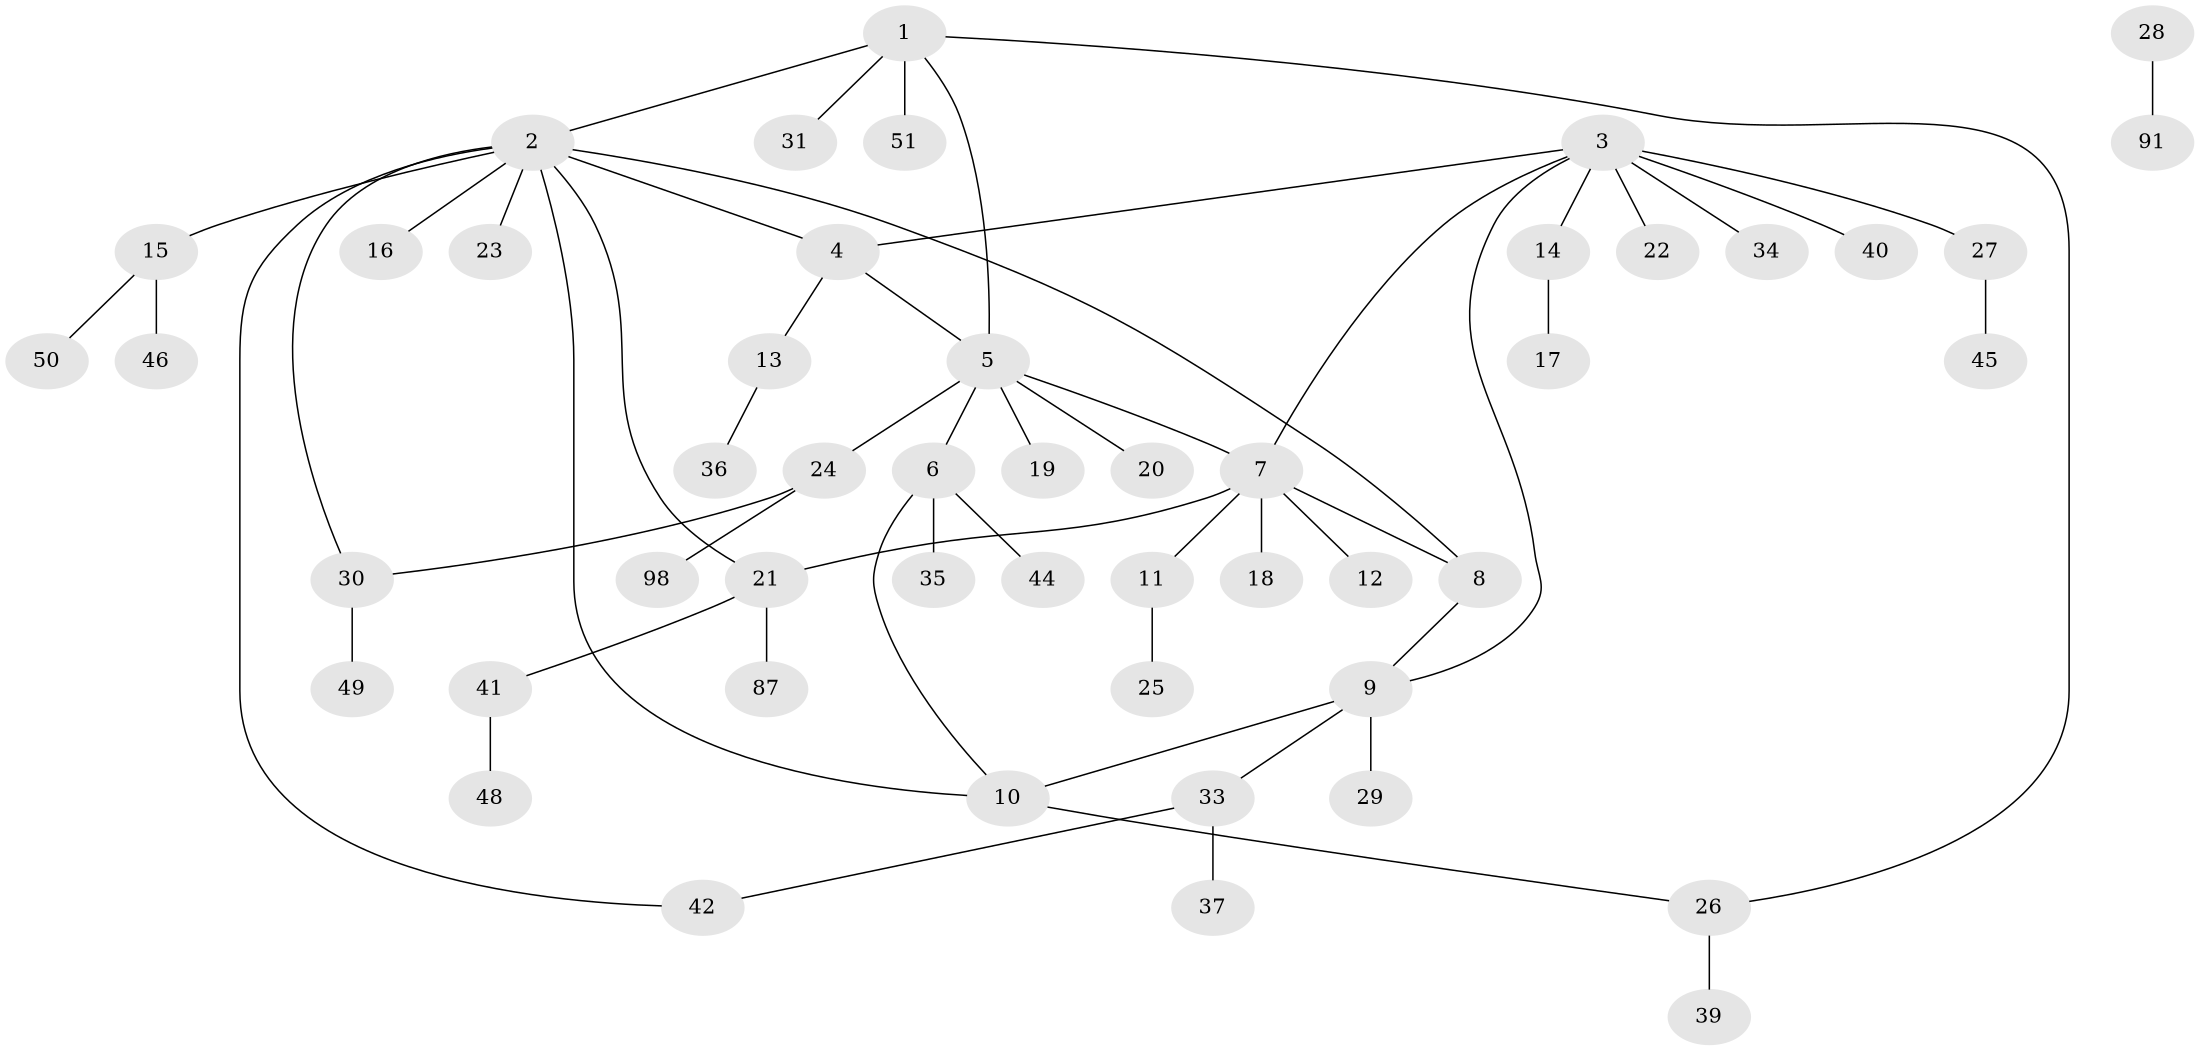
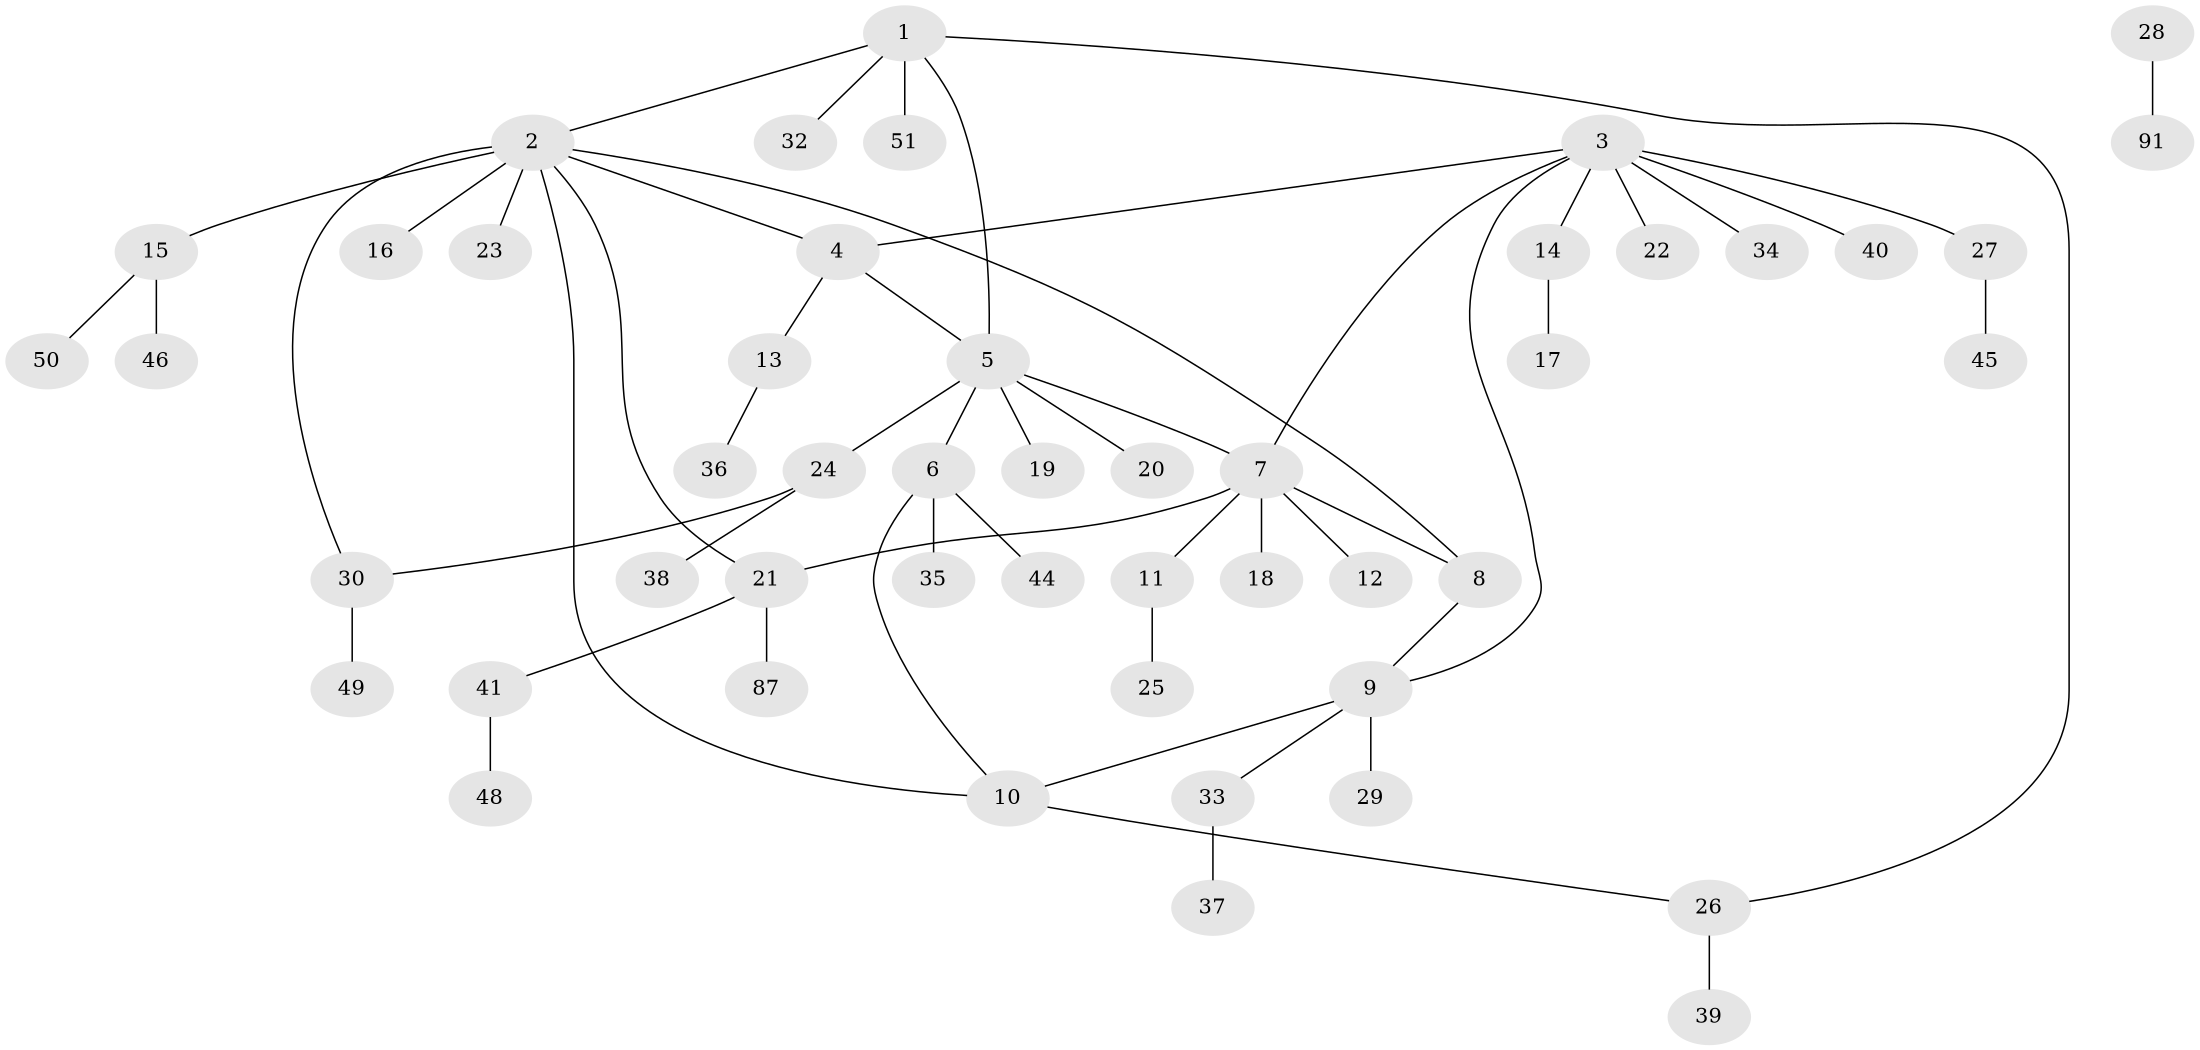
node "31": label "31" -> "32"
node "98": label "98" -> "38"
node "42": removed
